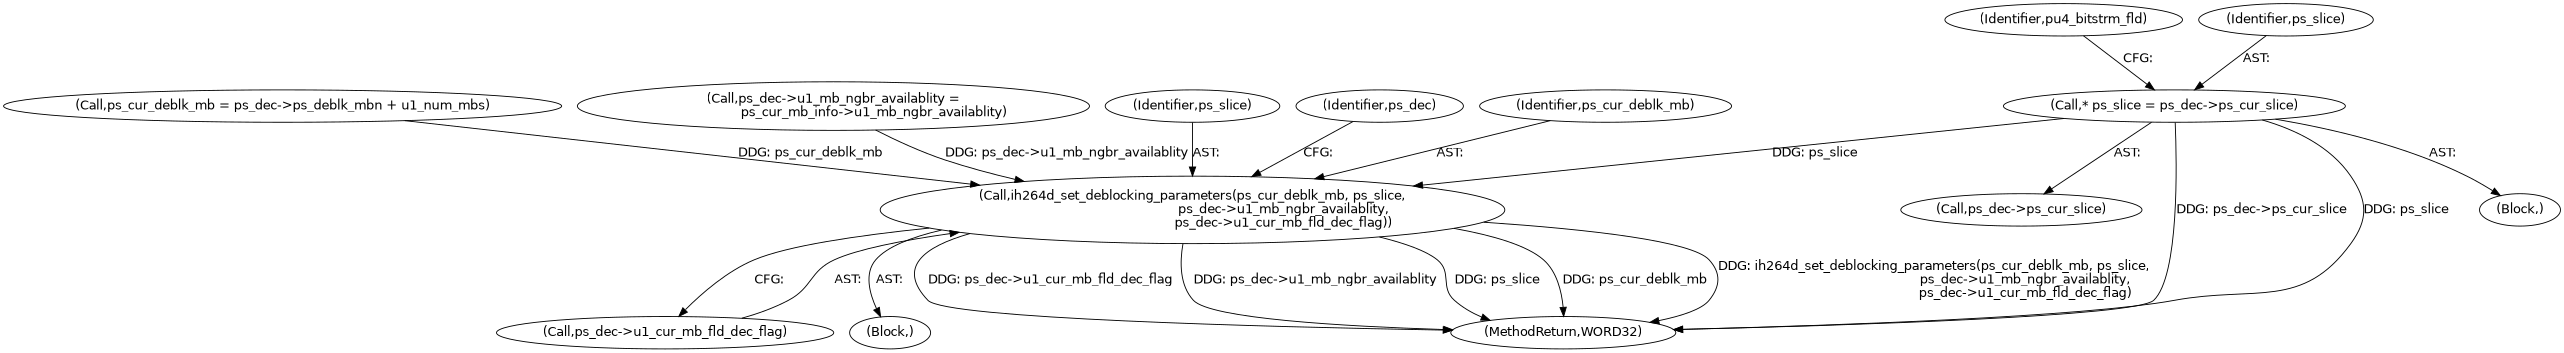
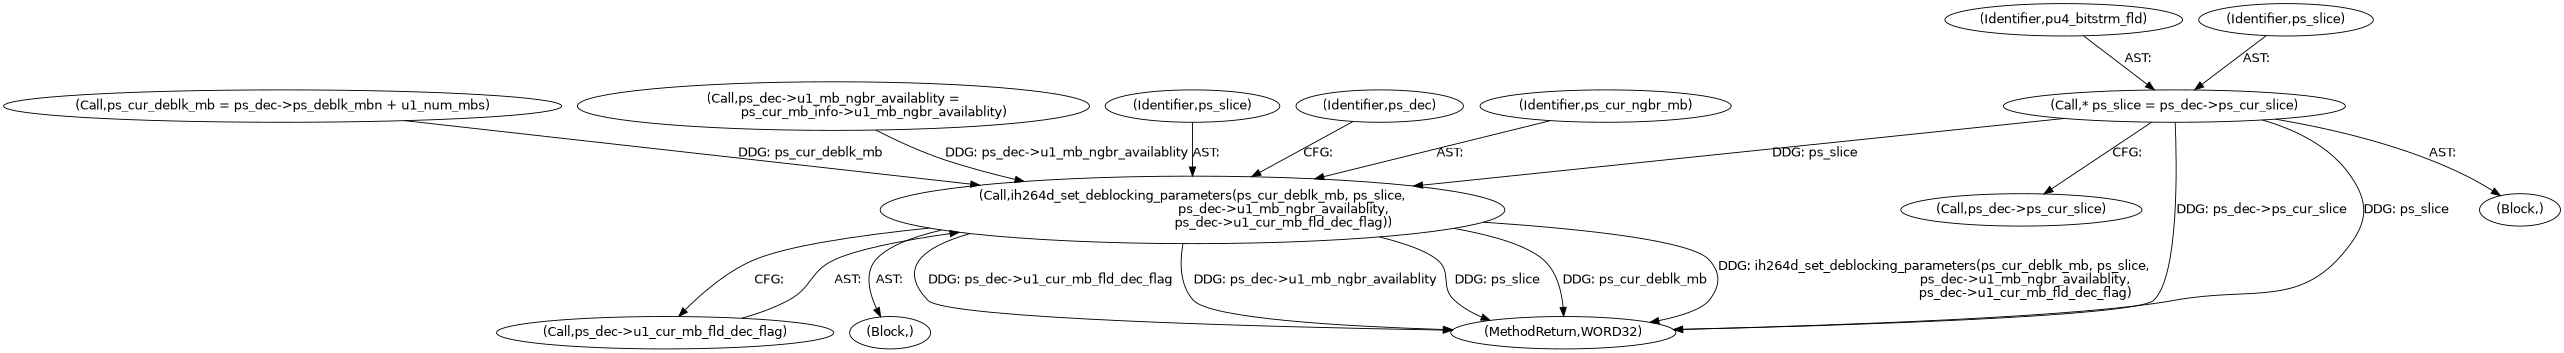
edge "(Identifier,pu4_bitstrm_fld)" -> "(Call,* ps_slice = ps_dec->ps_cur_slice)": label "CFG: " -> "AST: "
node "(Identifier,ps_cur_deblk_mb)": label "(Identifier,ps_cur_deblk_mb)" -> "(Identifier,ps_cur_ngbr_mb)"
edge "(Call,* ps_slice = ps_dec->ps_cur_slice)" -> "(Call,ps_dec->ps_cur_slice)": label "AST: " -> "CFG: "
